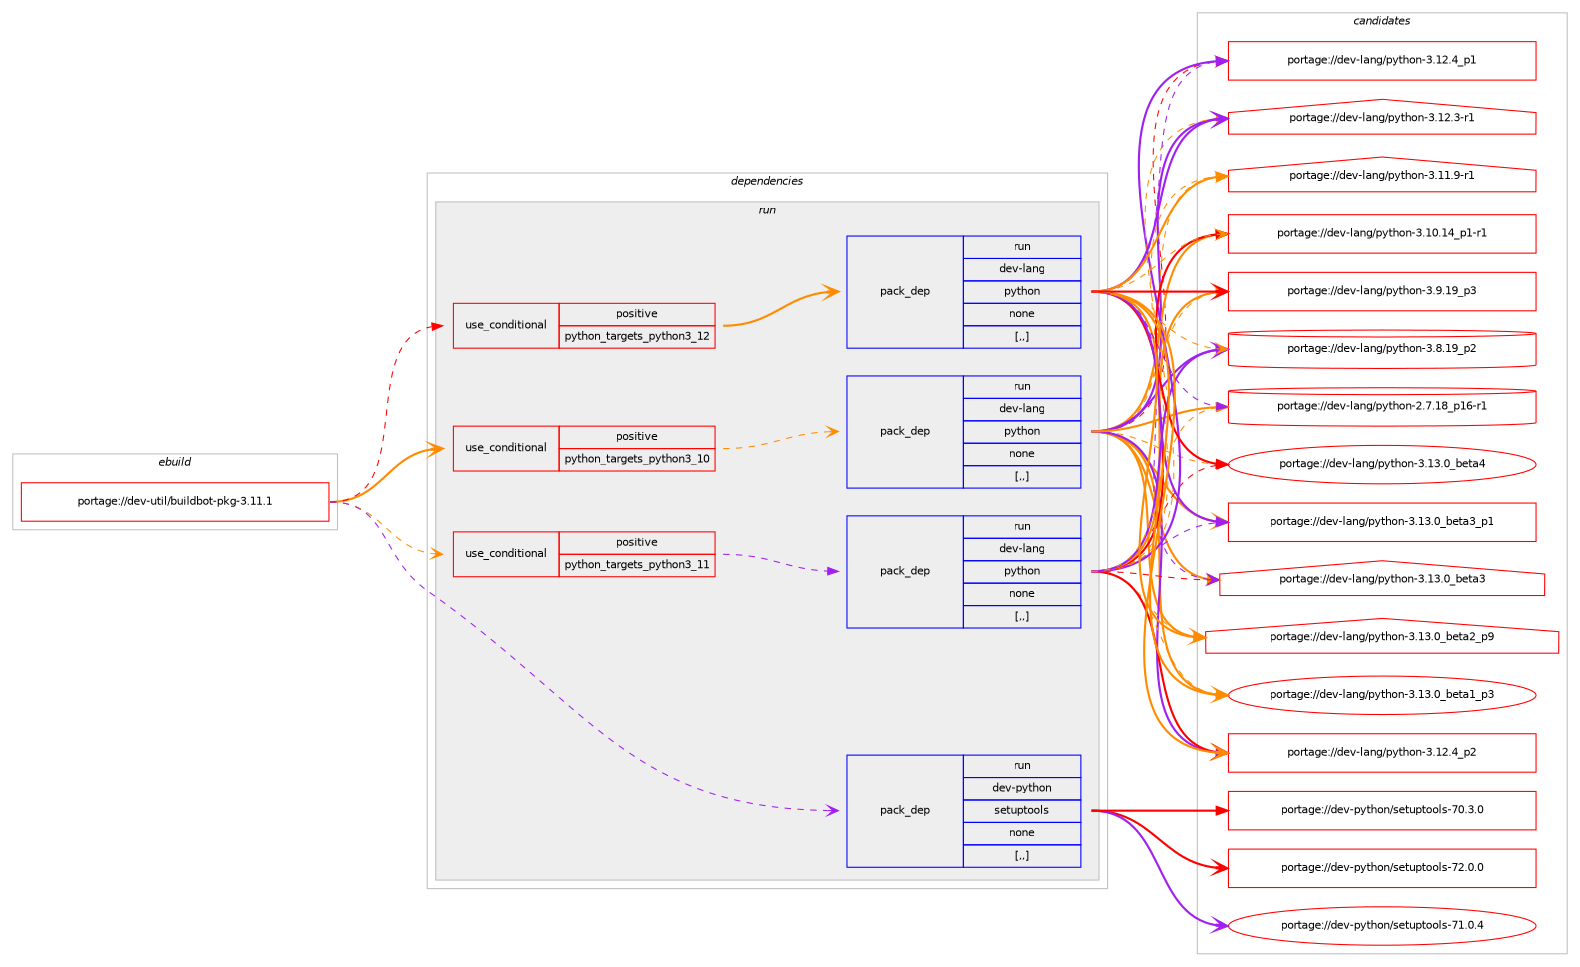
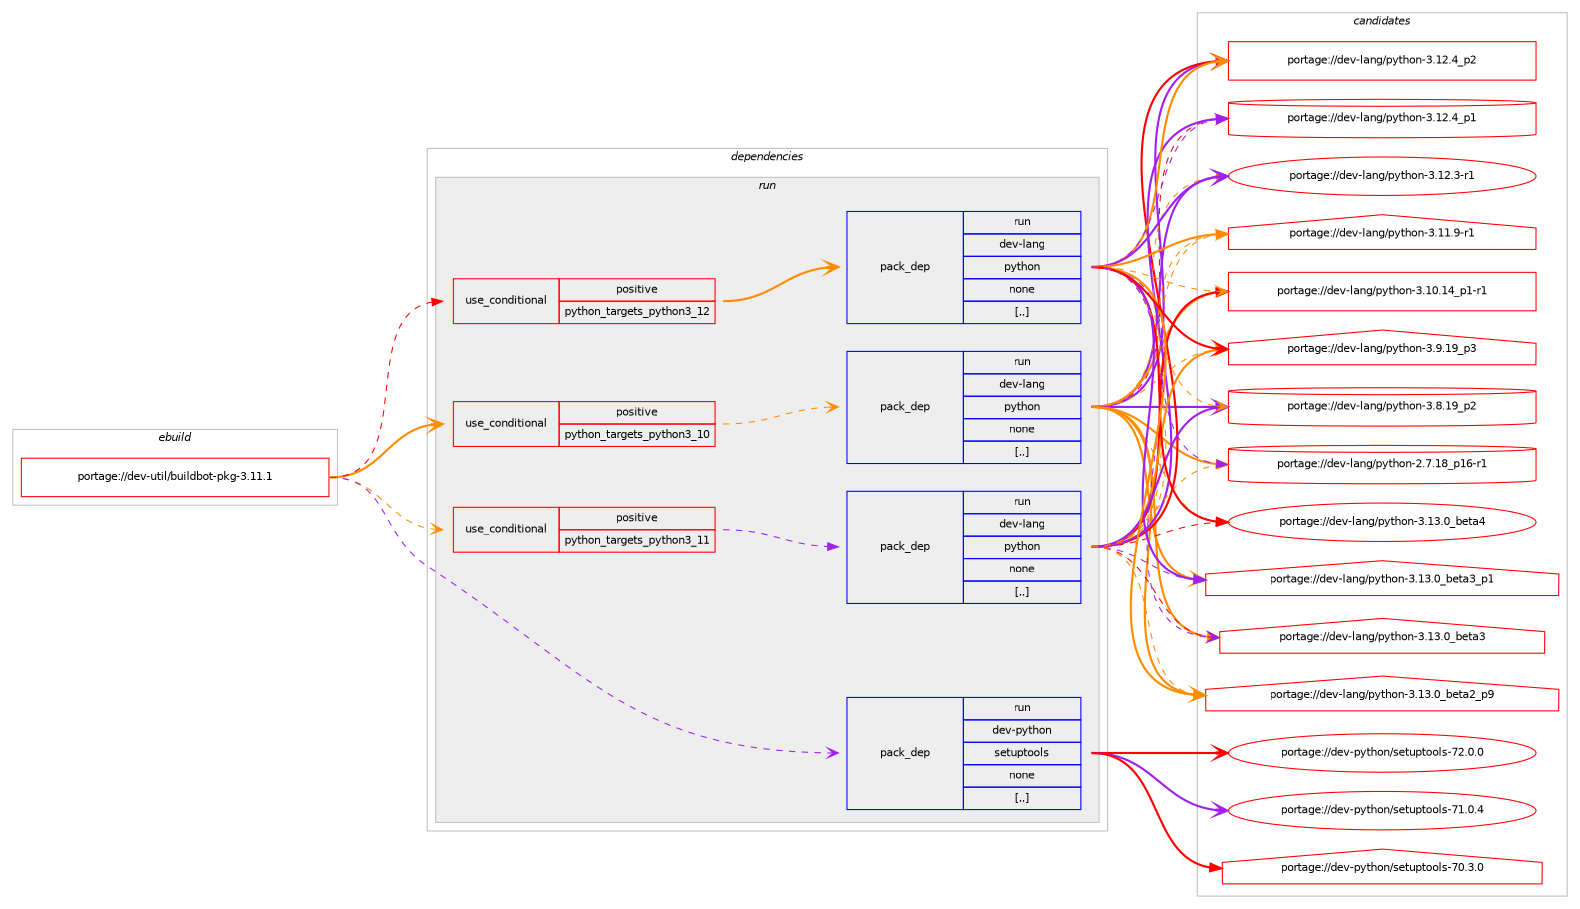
node "portage://dev-lang/python-3.12.4_p1": shape box -> cylinder
node "portage://dev-lang/python-3.12.3-r1": shape house -> ellipse
node "portage://dev-lang/python-3.9.19_p3": shape box -> house
node "portage://dev-lang/python-3.13.0_beta3_p1": shape box -> house
node "portage://dev-lang/python-3.13.0_beta1_p3": removed
node "portage://dev-python/setuptools-70.3.0": shape box -> house
node "portage://dev-python/setuptools-72.0.0": shape box -> ellipse
